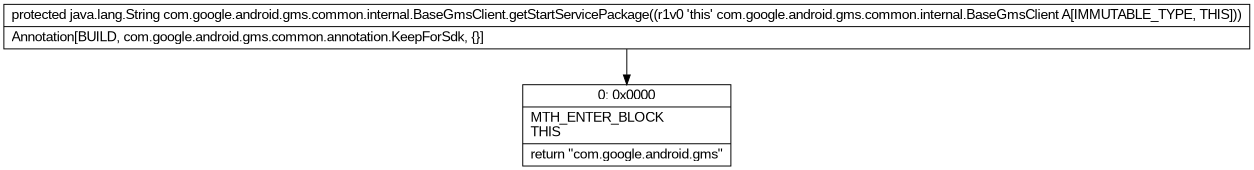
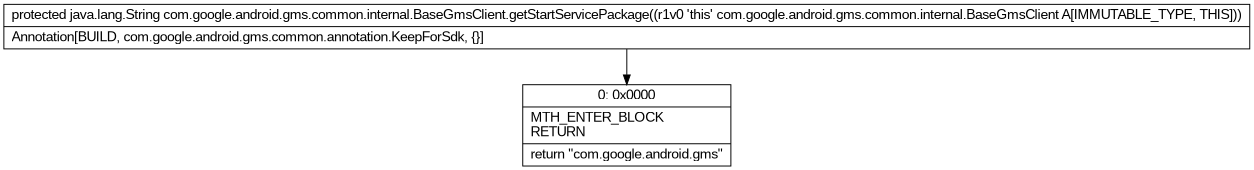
node "0: 0x0000": text "THIS" -> "RETURN"
